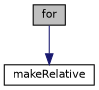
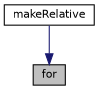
edge "for" -> "makeRelative": reversed
